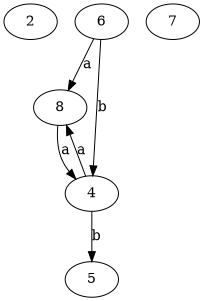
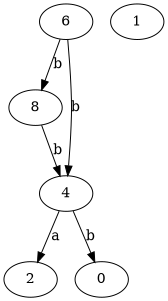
node "7": label "7" -> "1"
edge "6" -> "8": label "a" -> "b"
edge "8" -> "4": label "a" -> "b"
edge "4" -> "8": now "4" -> "2"
node "5": label "5" -> "0"
